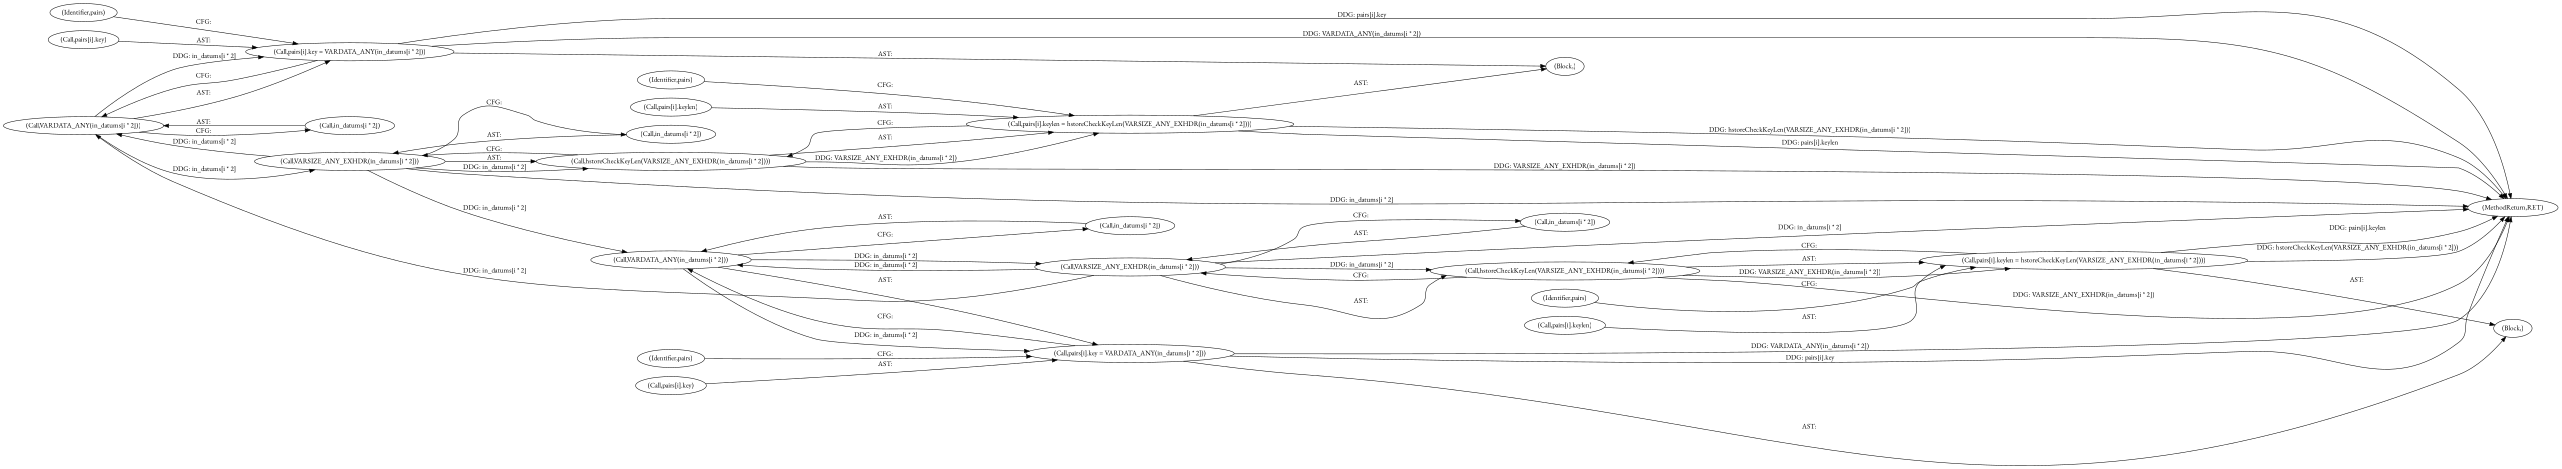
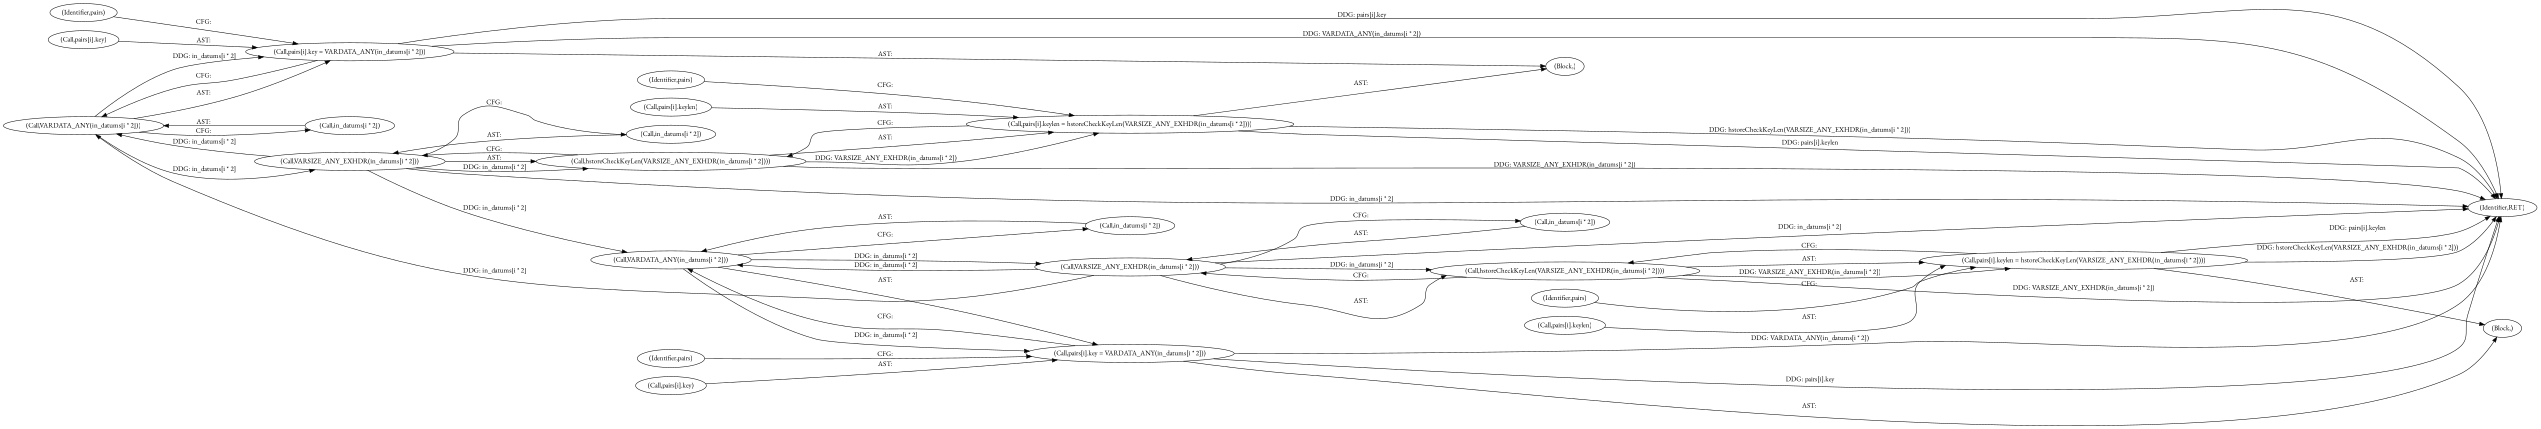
node "(MethodReturn,RET)": label "(MethodReturn,RET)" -> "(Identifier,RET)"
